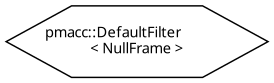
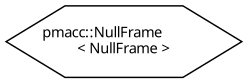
node "pmacc::DefaultFilter < NullFrame >": label "pmacc::DefaultFilter < NullFrame >" -> "pmacc::NullFrame < NullFrame >"
